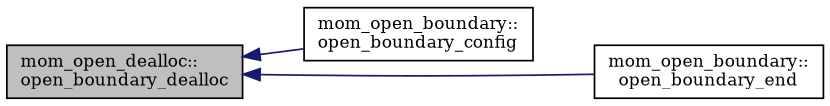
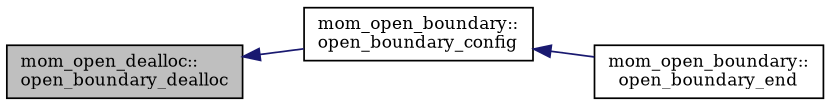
edge "mom_open_boundary:: open_boundary_end" -> "mom_open_dealloc:: open_boundary_dealloc": now "mom_open_boundary:: open_boundary_end" -> "mom_open_boundary:: open_boundary_config"
